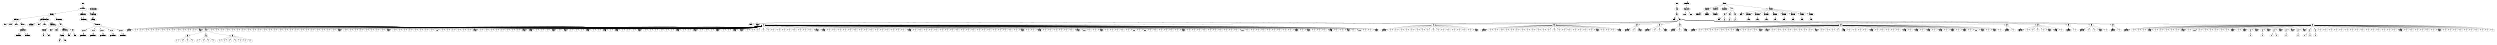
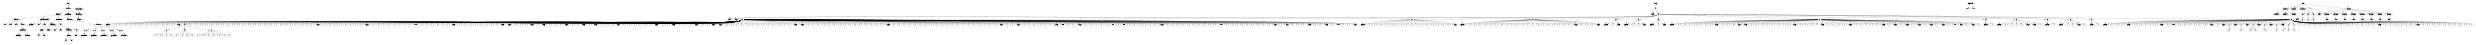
node "text": removed
node "textClass": removed
node "name": added
node "date": removed
